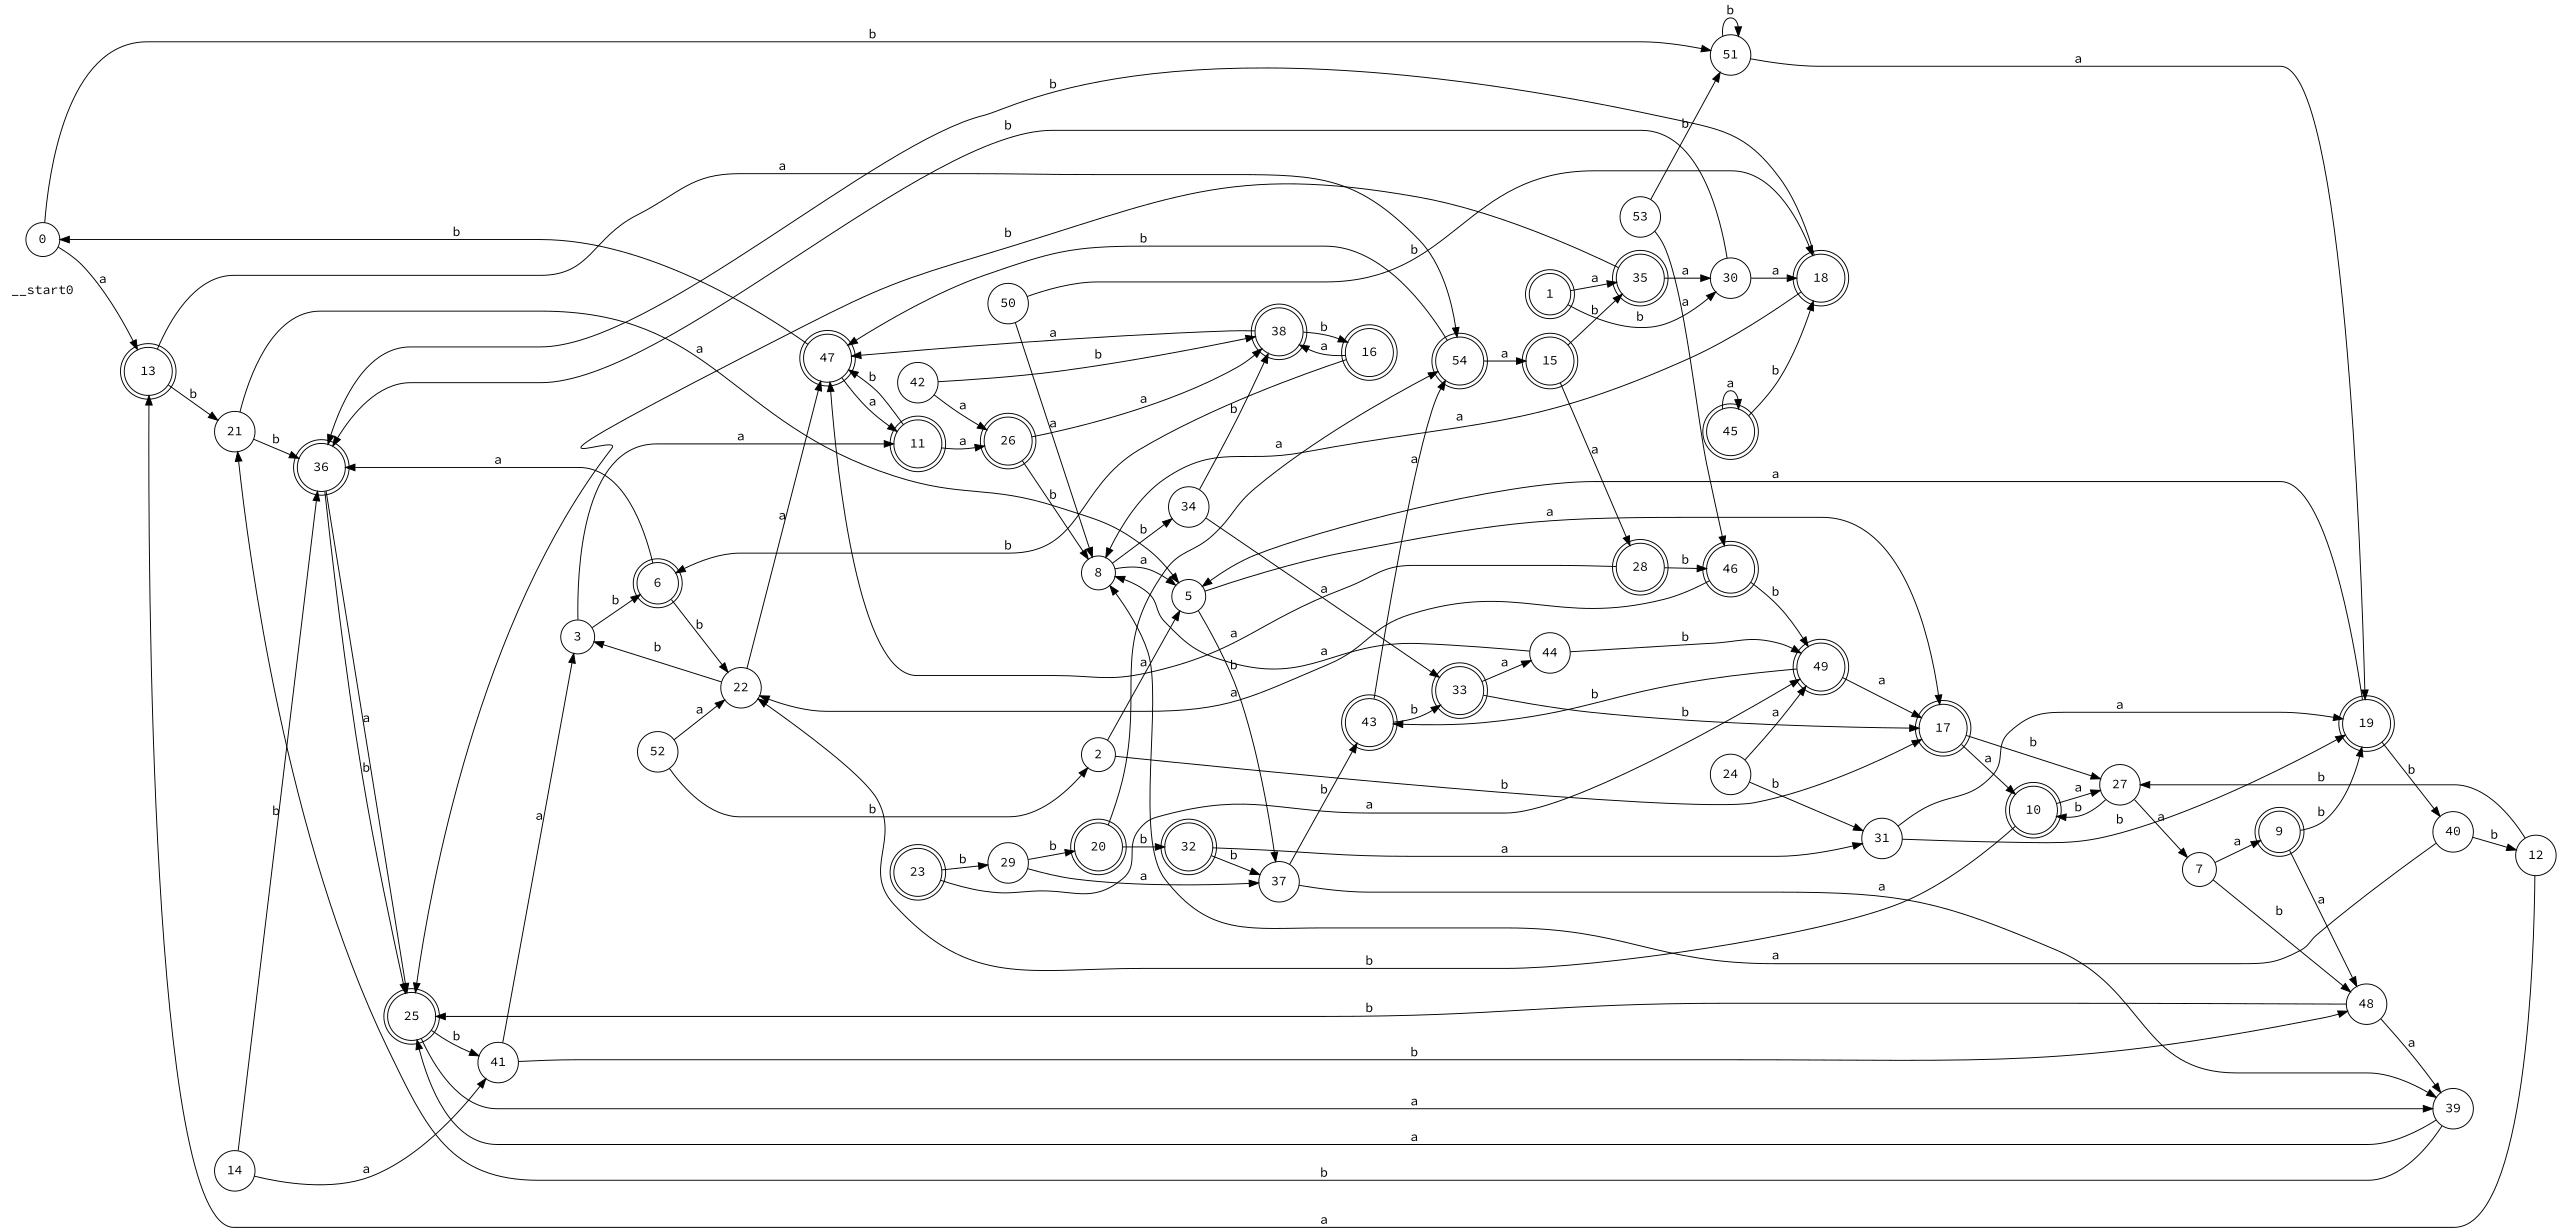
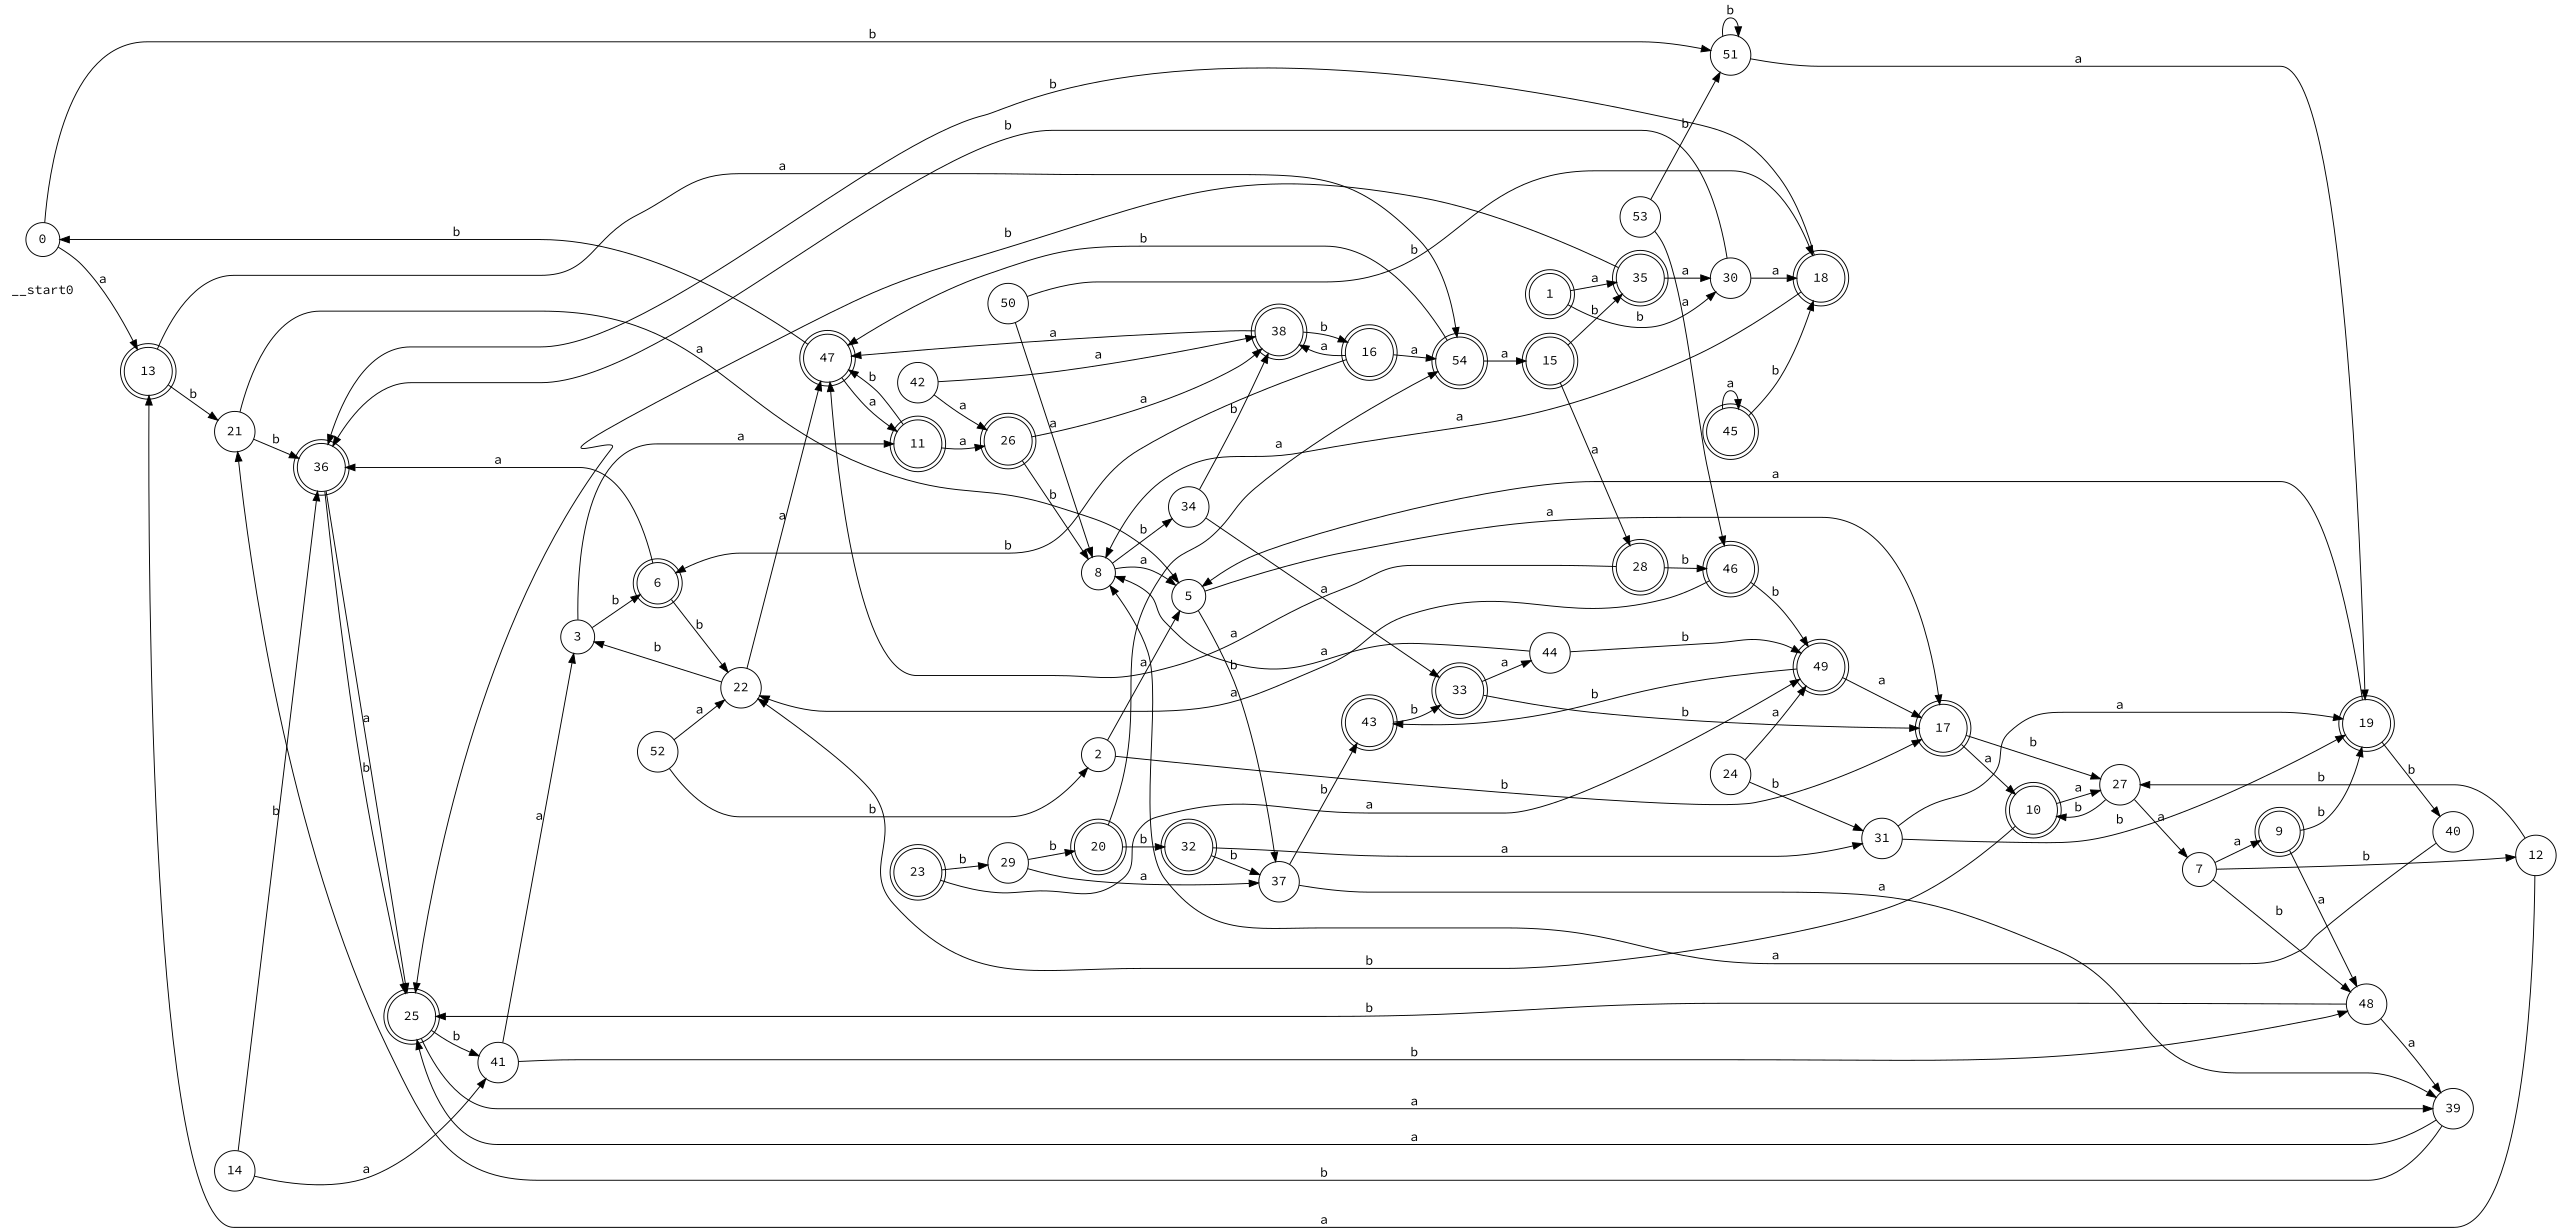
edge "42" -> "38": label "b" -> "a"
edge "43" -> "54": now "16" -> "54"
edge "40" -> "12": now "7" -> "12"
